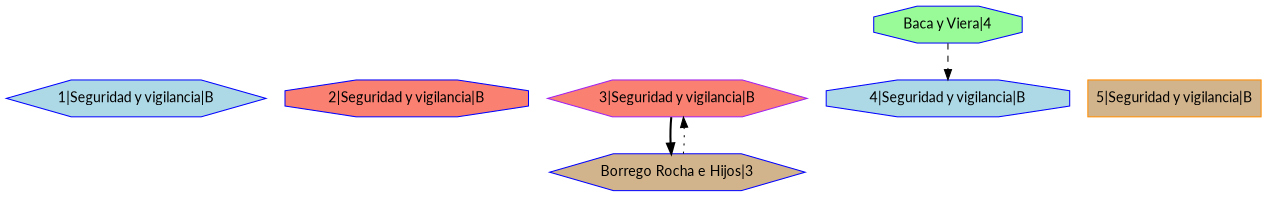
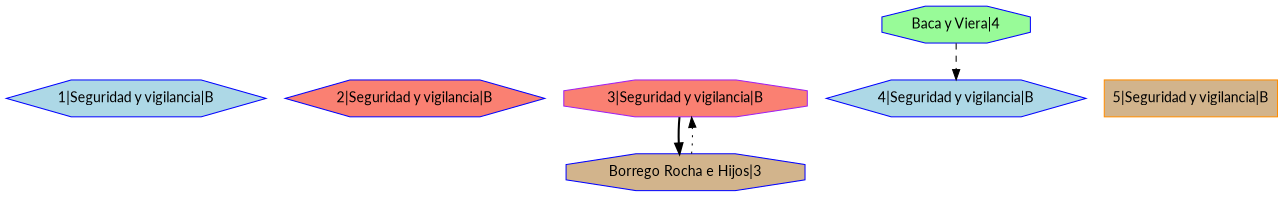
node "2|Seguridad y vigilancia|B": shape octagon -> hexagon
node "3|Seguridad y vigilancia|B": shape hexagon -> octagon
node "4|Seguridad y vigilancia|B": shape octagon -> hexagon
node "Borrego Rocha e Hijos|3": shape hexagon -> octagon
